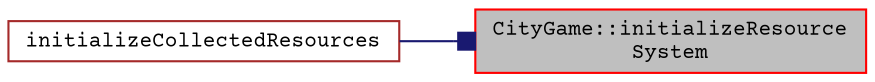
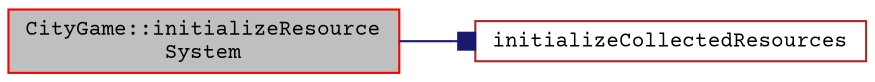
edge "initializeCollectedResources" -> "CityGame::initializeResource System": reversed
